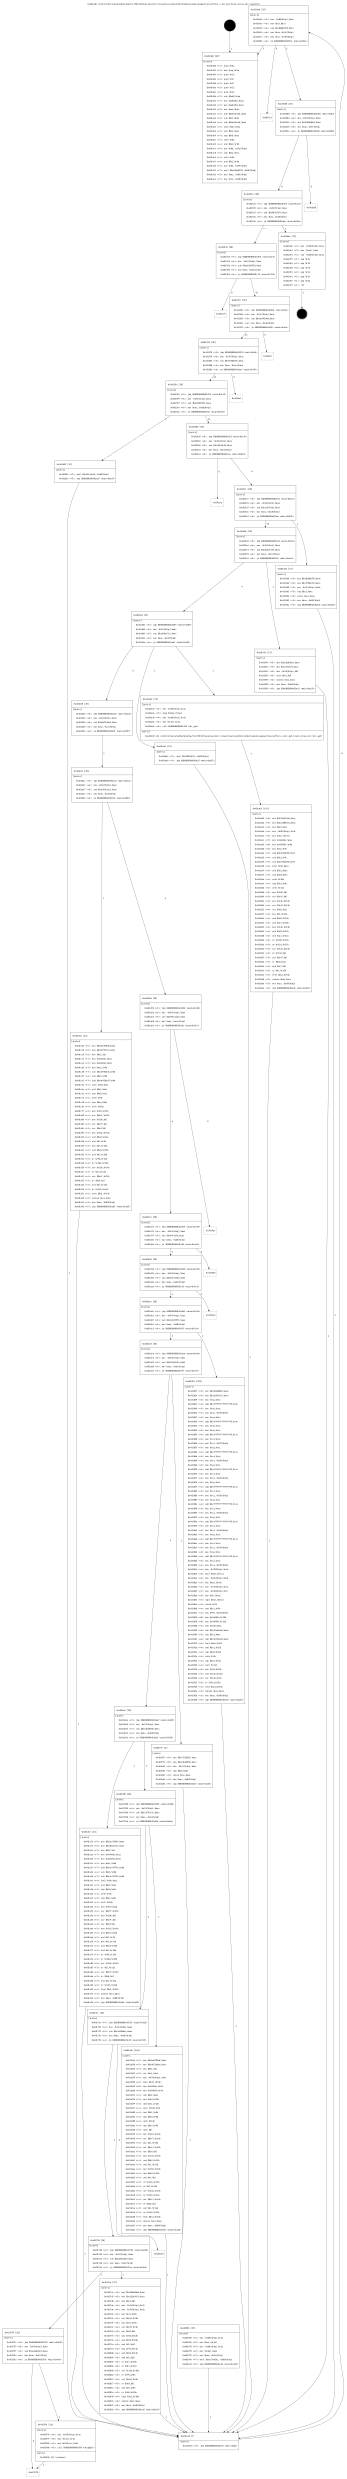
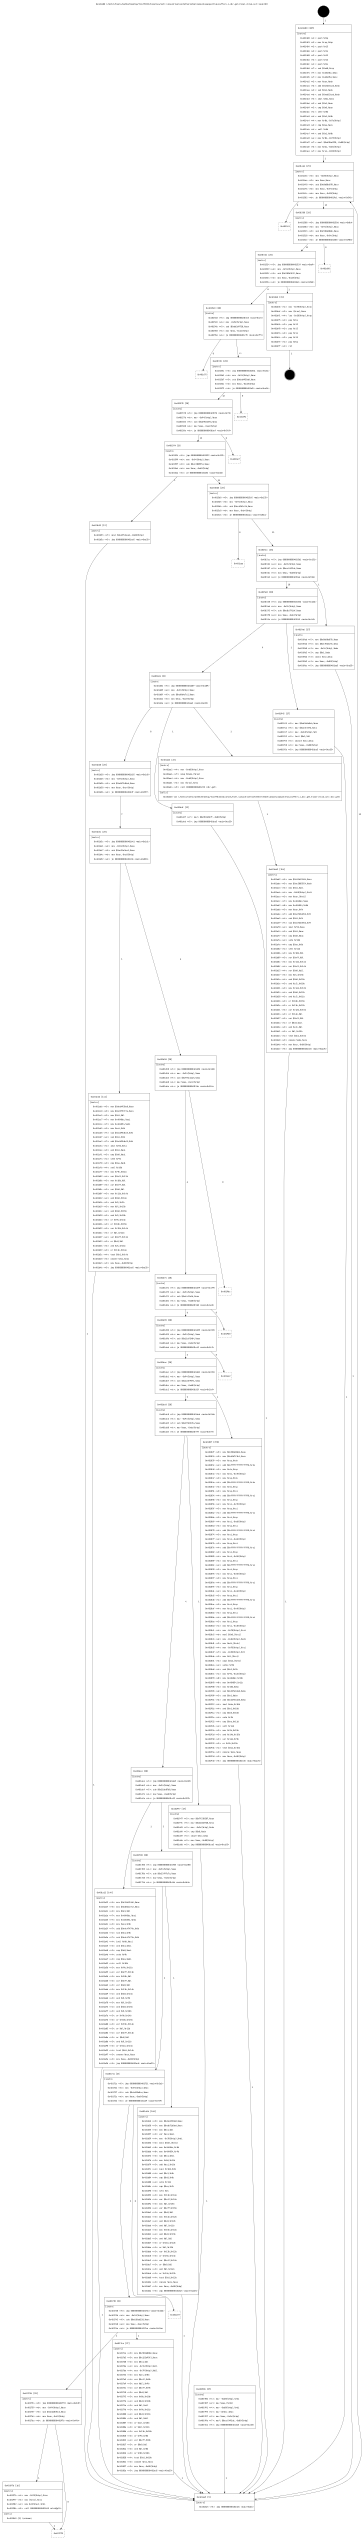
edge "0x4014eb [29]" -> "0x401480 [107]": reversed
